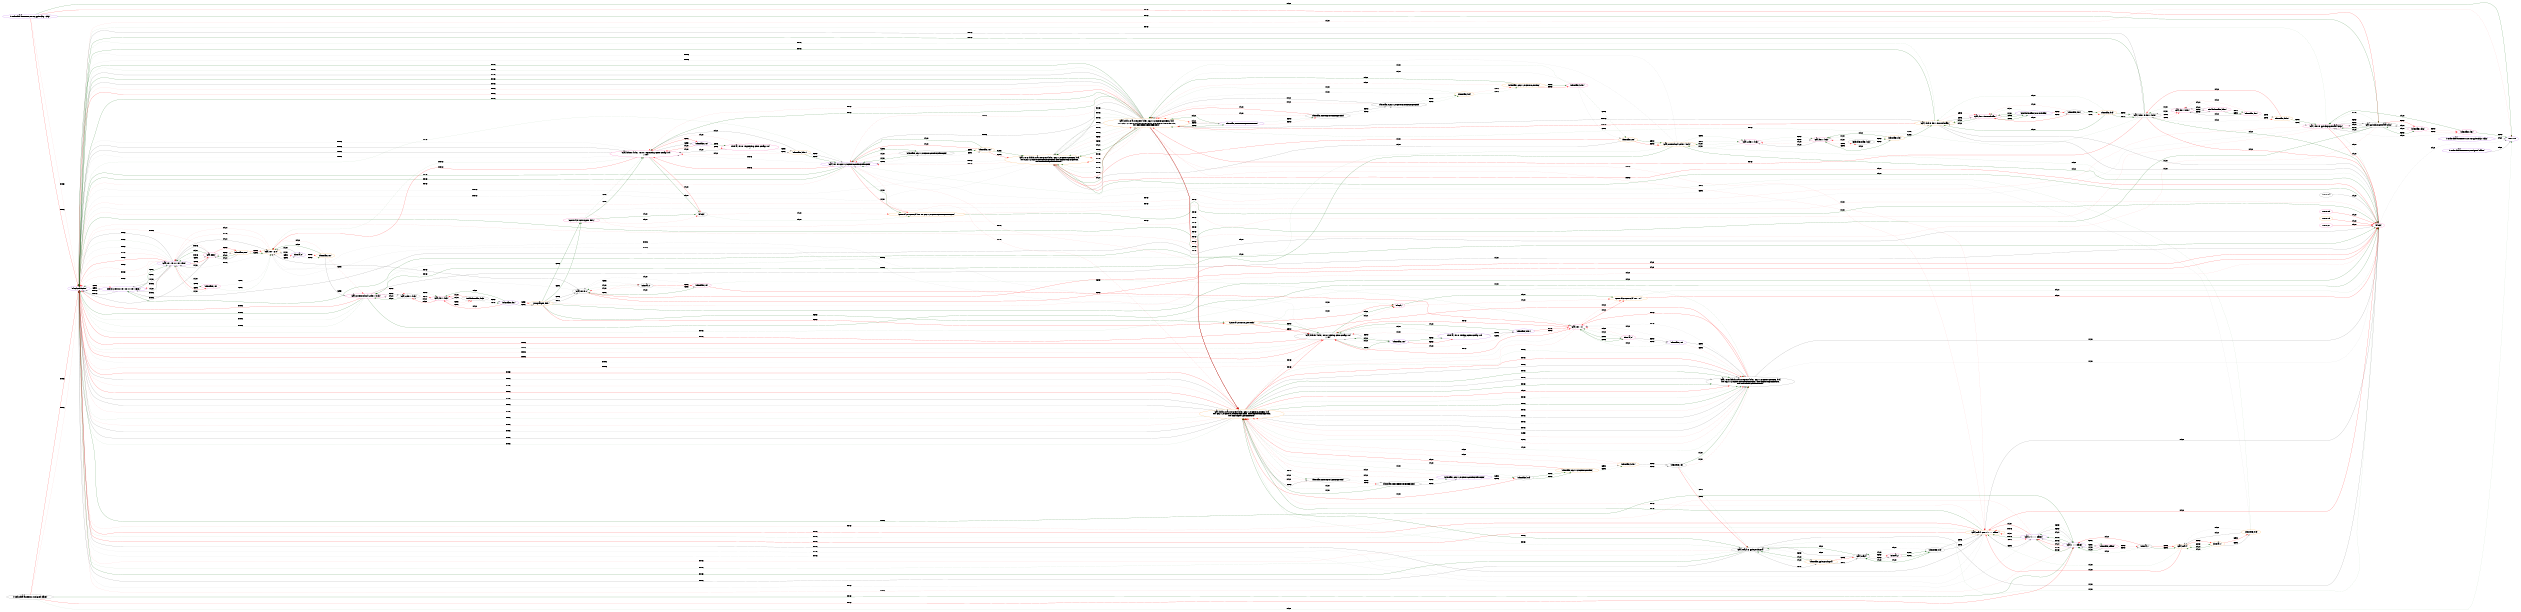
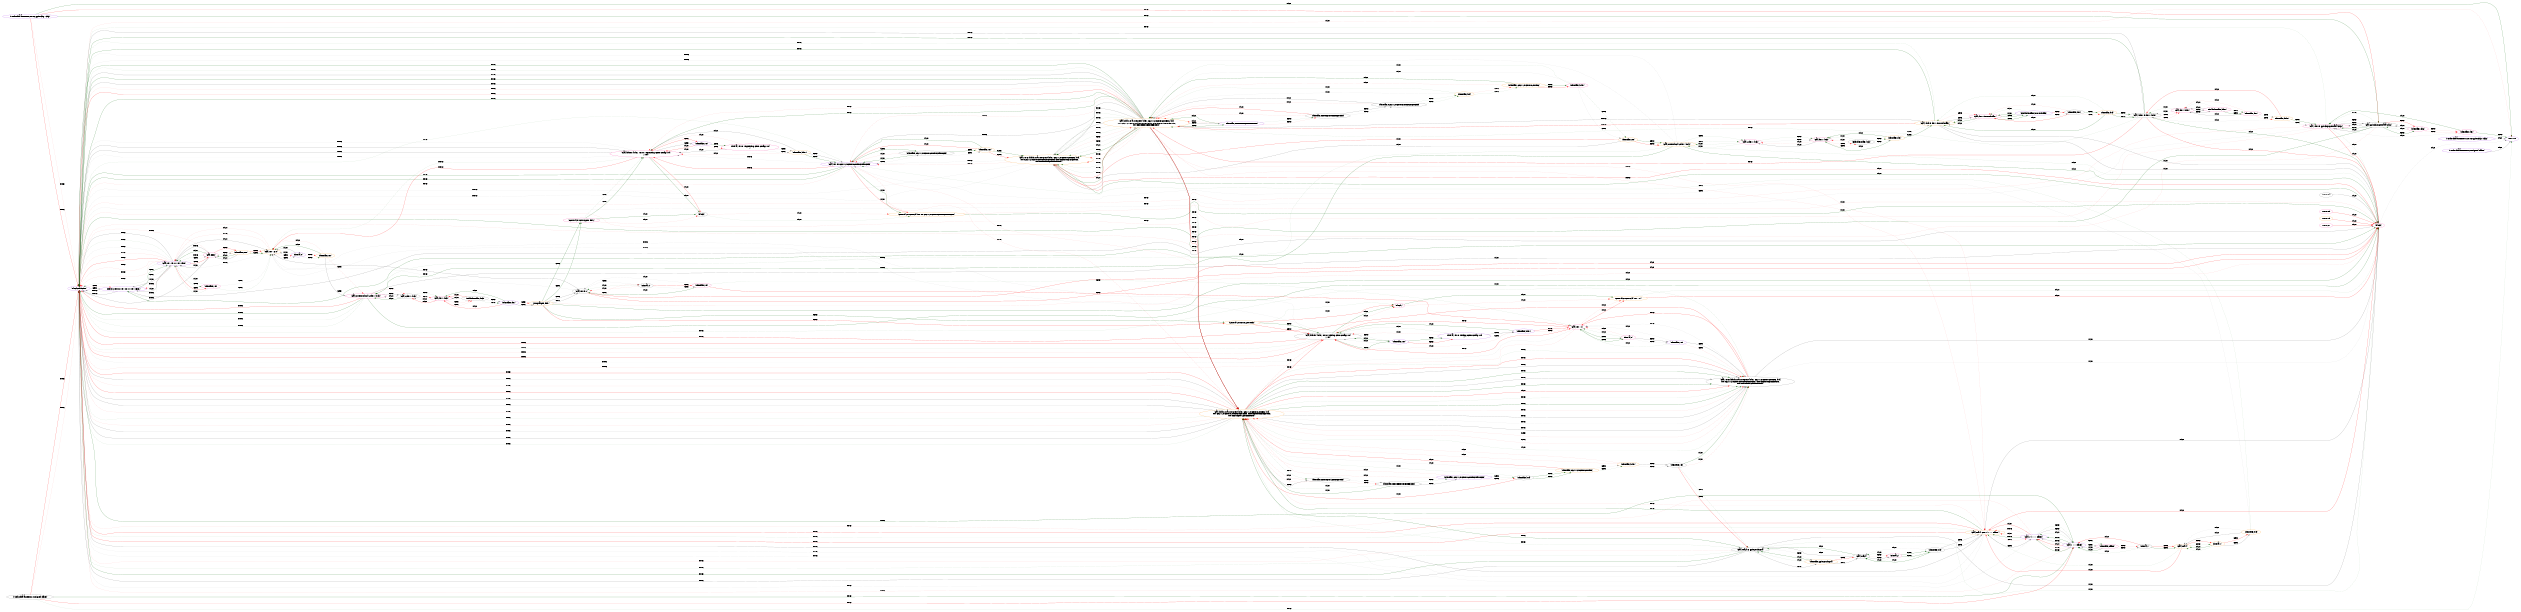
edge "(MethodParameterIn,unsigned offset)" -> "1000100": label "AST: " -> "DDG: "
